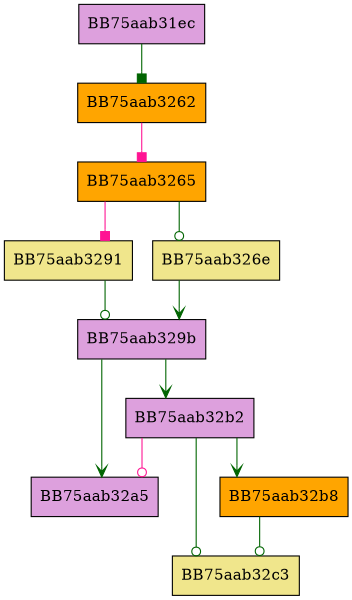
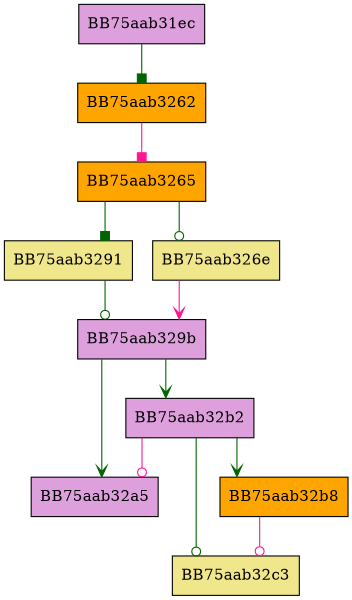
edge "BB75aab3265" -> "BB75aab3291": color deeppink -> darkgreen
edge "BB75aab326e" -> "BB75aab329b": color darkgreen -> deeppink
edge "BB75aab32b8" -> "BB75aab32c3": color darkgreen -> deeppink
